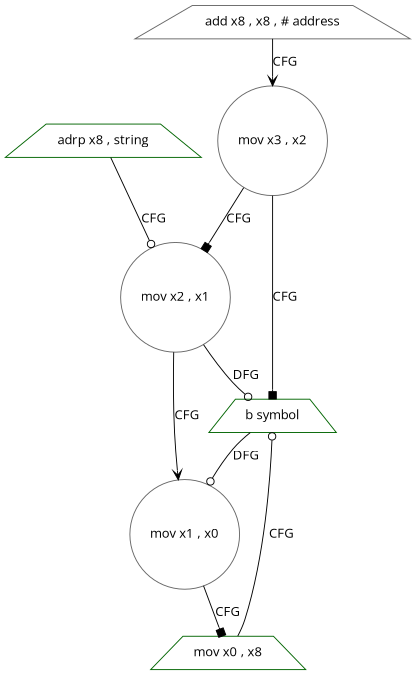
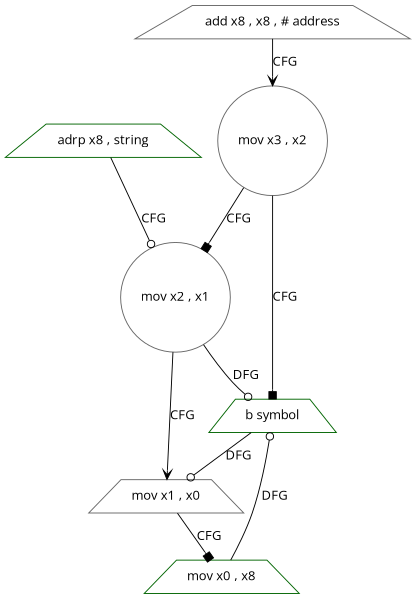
node "mov x1 , x0": shape circle -> trapezium
edge "mov x0 , x8" -> "b symbol": label "CFG" -> "DFG"
